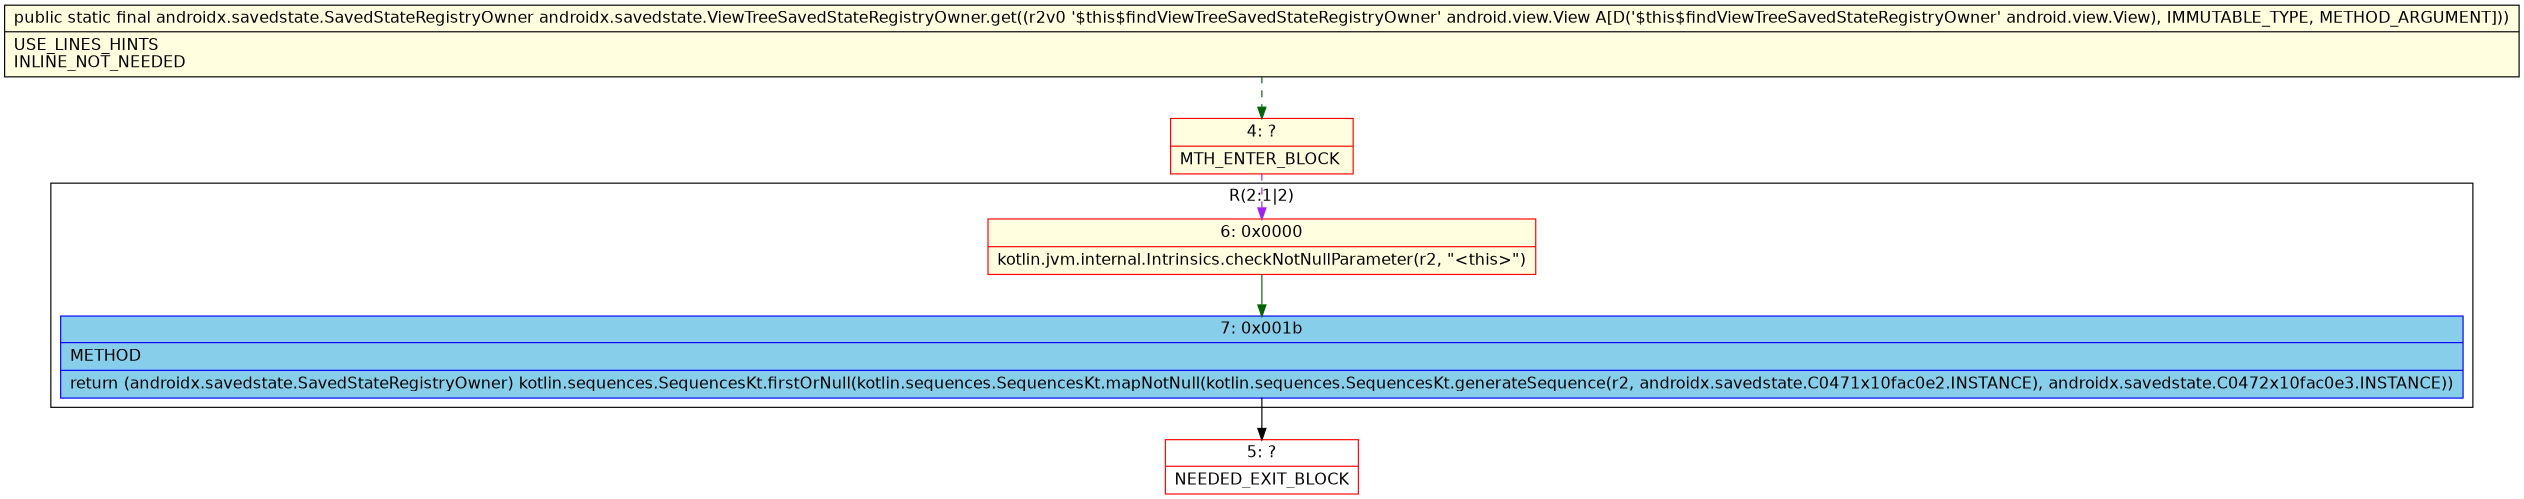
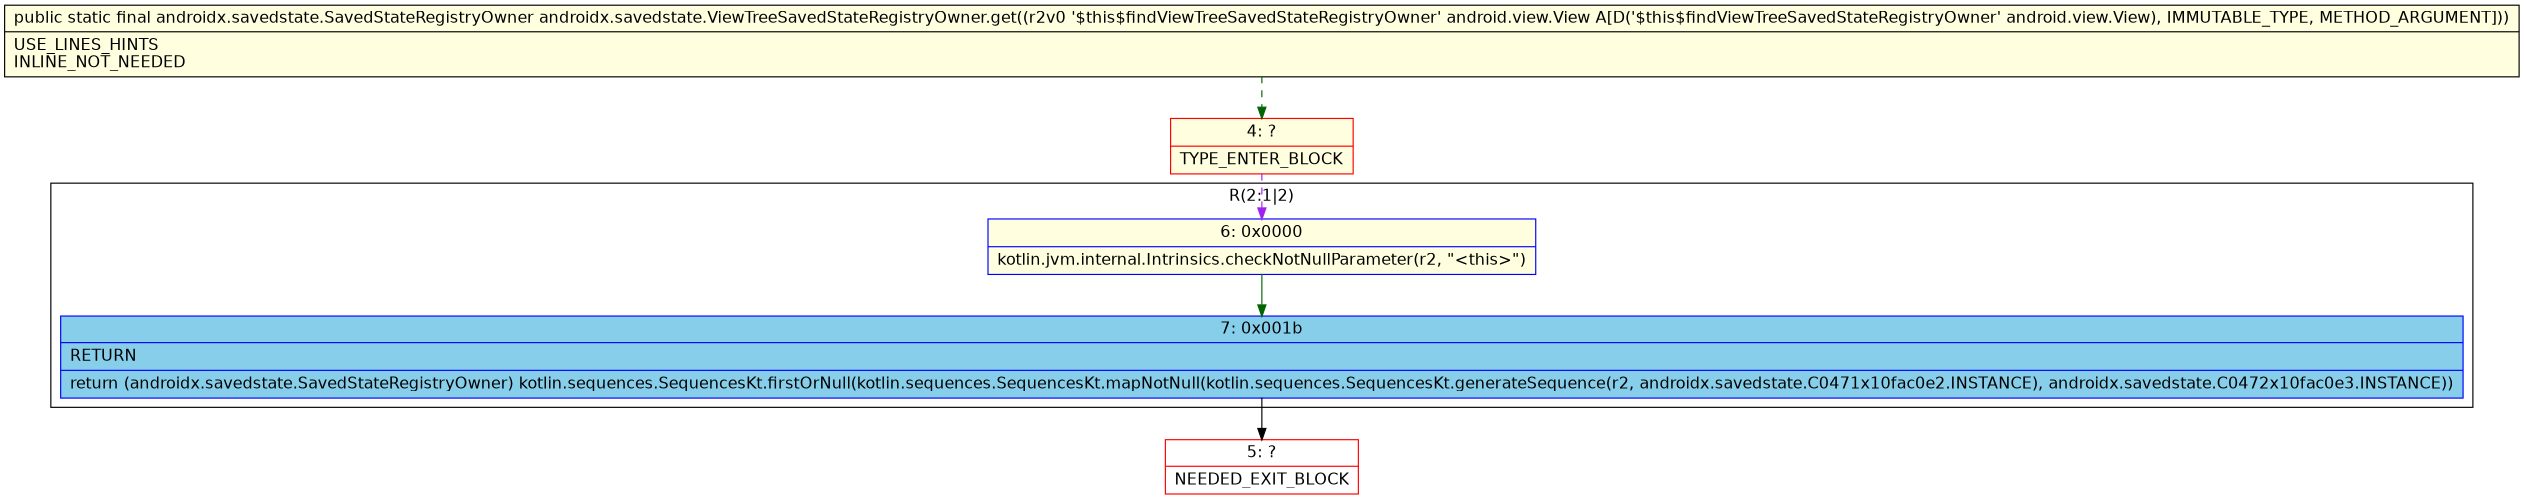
node "4: ?": text "MTH_ENTER_BLOCK" -> "TYPE_ENTER_BLOCK"
node "6: 0x0000": color red -> blue
node "7: 0x001b": text "METHOD" -> "RETURN"
